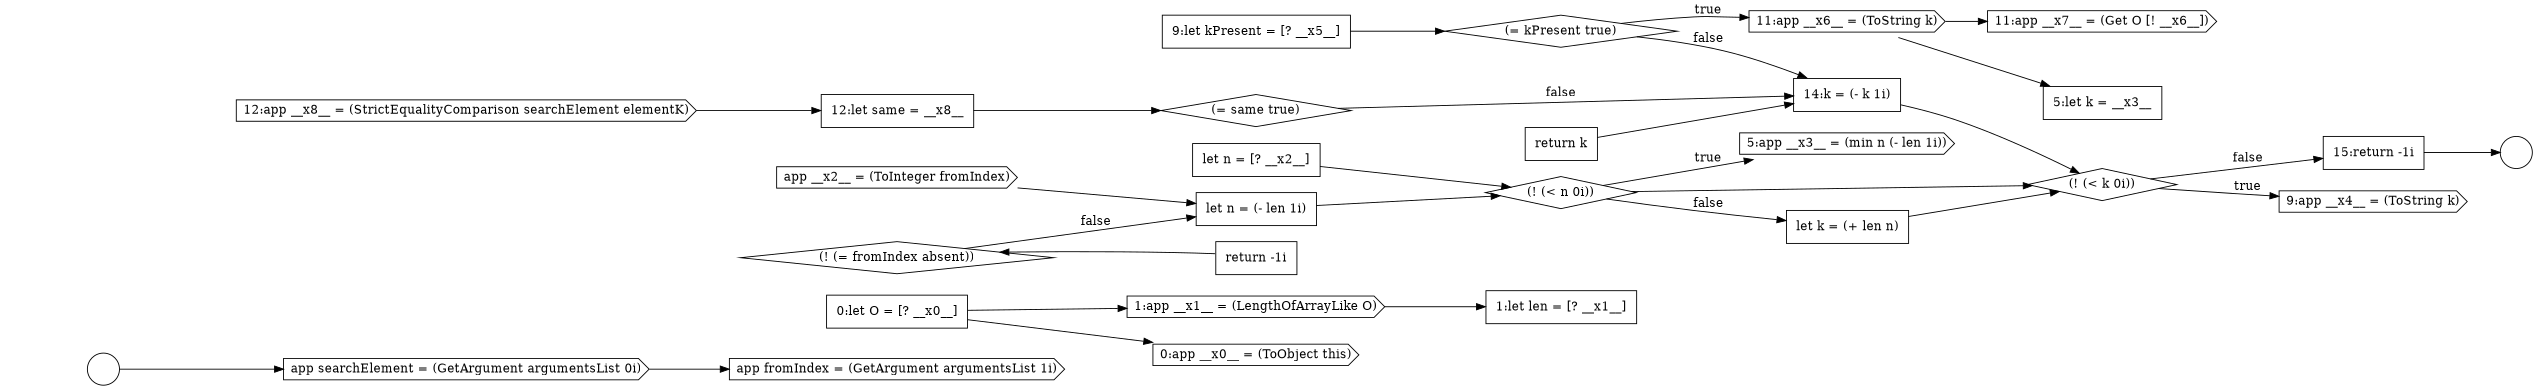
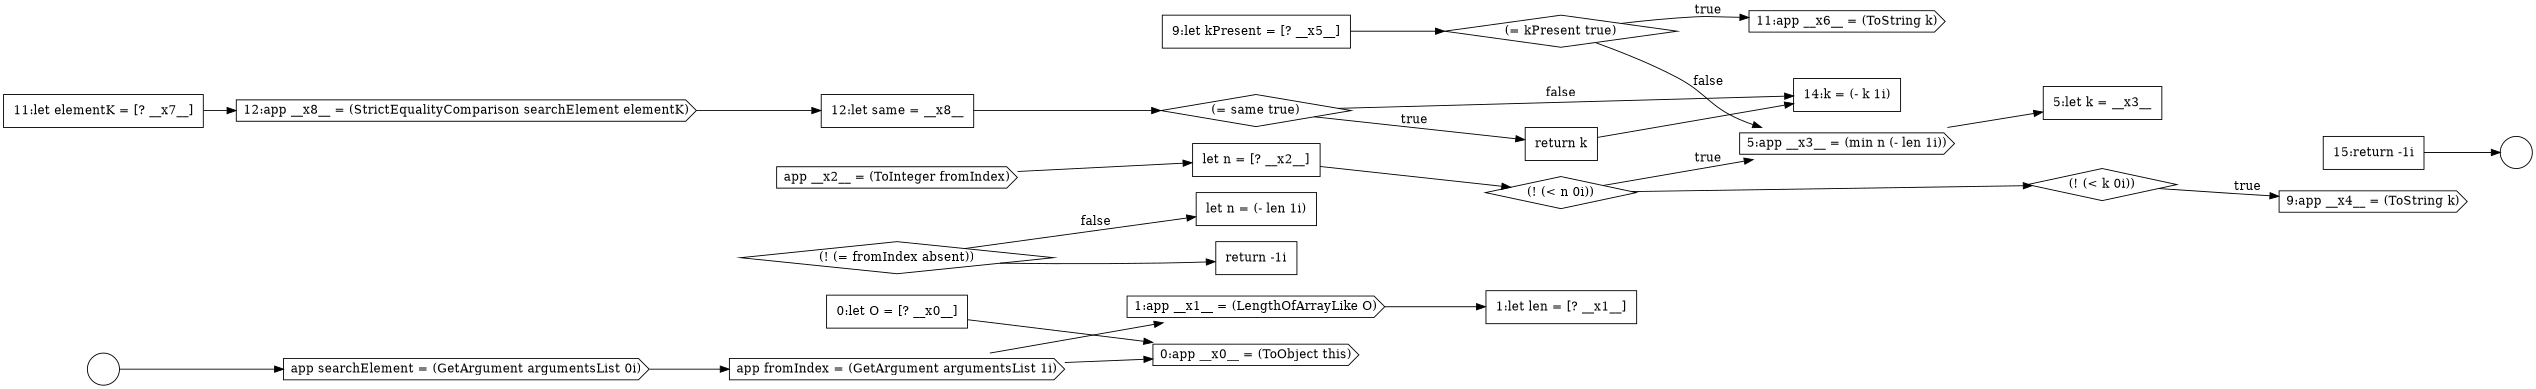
node "11:app __x7__ = (Get O [! __x6__])": removed
edge "(= kPresent true)" -> "14:k = (- k 1i)": now "(= kPresent true)" -> "5:app __x3__ = (min n (- len 1i))"
edge "11:app __x6__ = (ToString k)" -> "5:let k = __x3__": now "5:app __x3__ = (min n (- len 1i))" -> "5:let k = __x3__"
node "11:let elementK = [? __x7__]": added
edge "(= same true)" -> "return k": added, label "true"
edge "14:k = (- k 1i)" -> "(! (< k 0i))": removed
edge "(! (< k 0i))" -> "15:return -1i": removed, label "false"
edge "app __x2__ = (ToInteger fromIndex)" -> "let n = (- len 1i)": now "app __x2__ = (ToInteger fromIndex)" -> "let n = [? __x2__]"
edge "let n = (- len 1i)" -> "(! (< n 0i))": removed
node "let k = (+ len n)": removed
edge "return -1i" -> "(! (= fromIndex absent))": reversed
edge "0:let O = [? __x0__]" -> "1:app __x1__ = (LengthOfArrayLike O)": now "app fromIndex = (GetArgument argumentsList 1i)" -> "1:app __x1__ = (LengthOfArrayLike O)"
edge "app fromIndex = (GetArgument argumentsList 1i)" -> "0:app __x0__ = (ToObject this)": added
